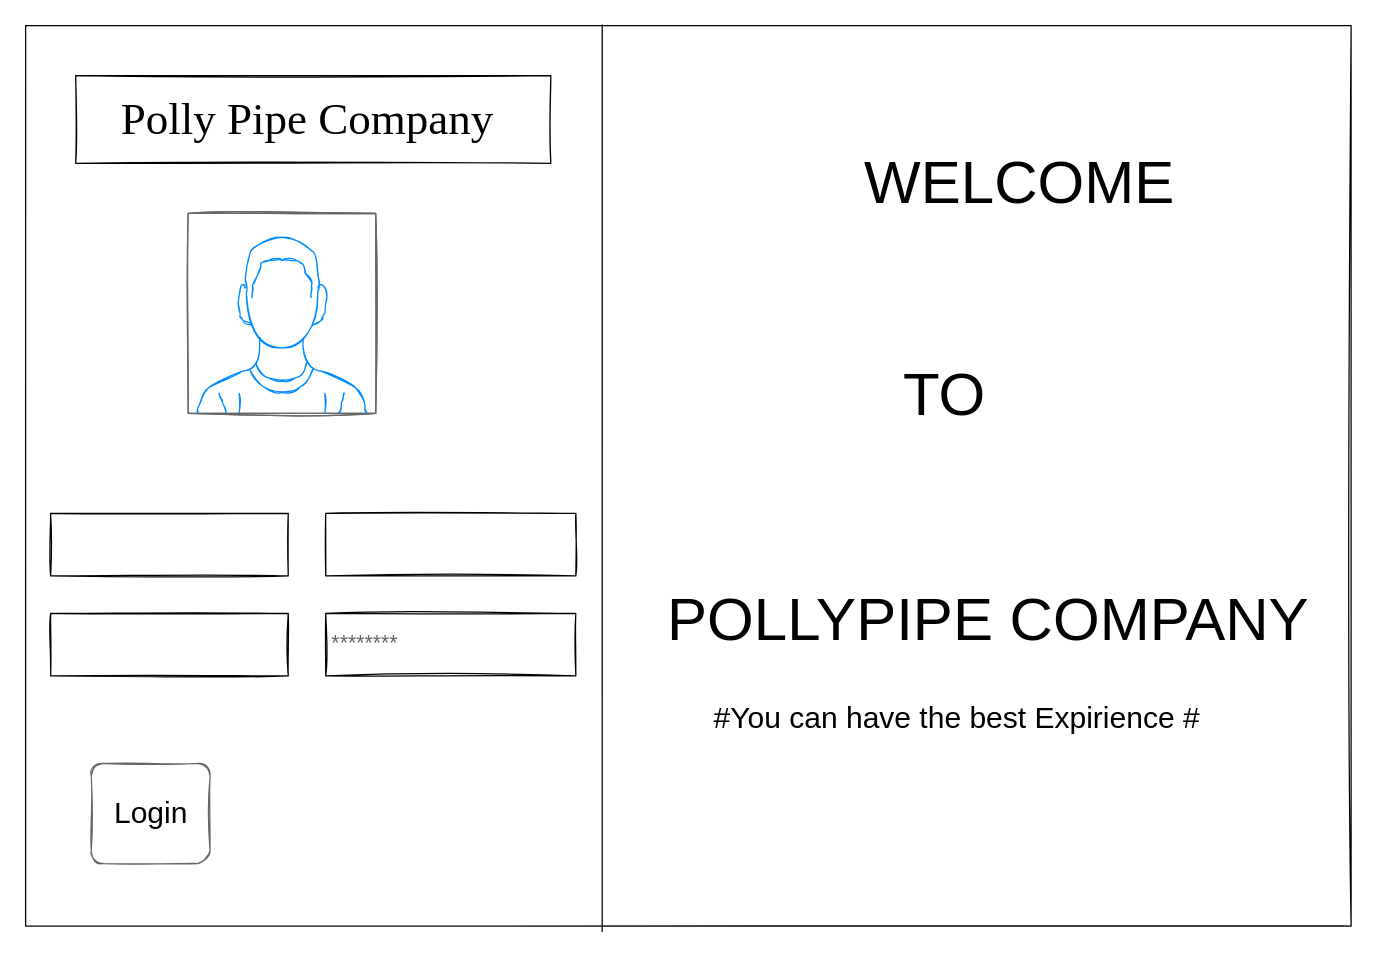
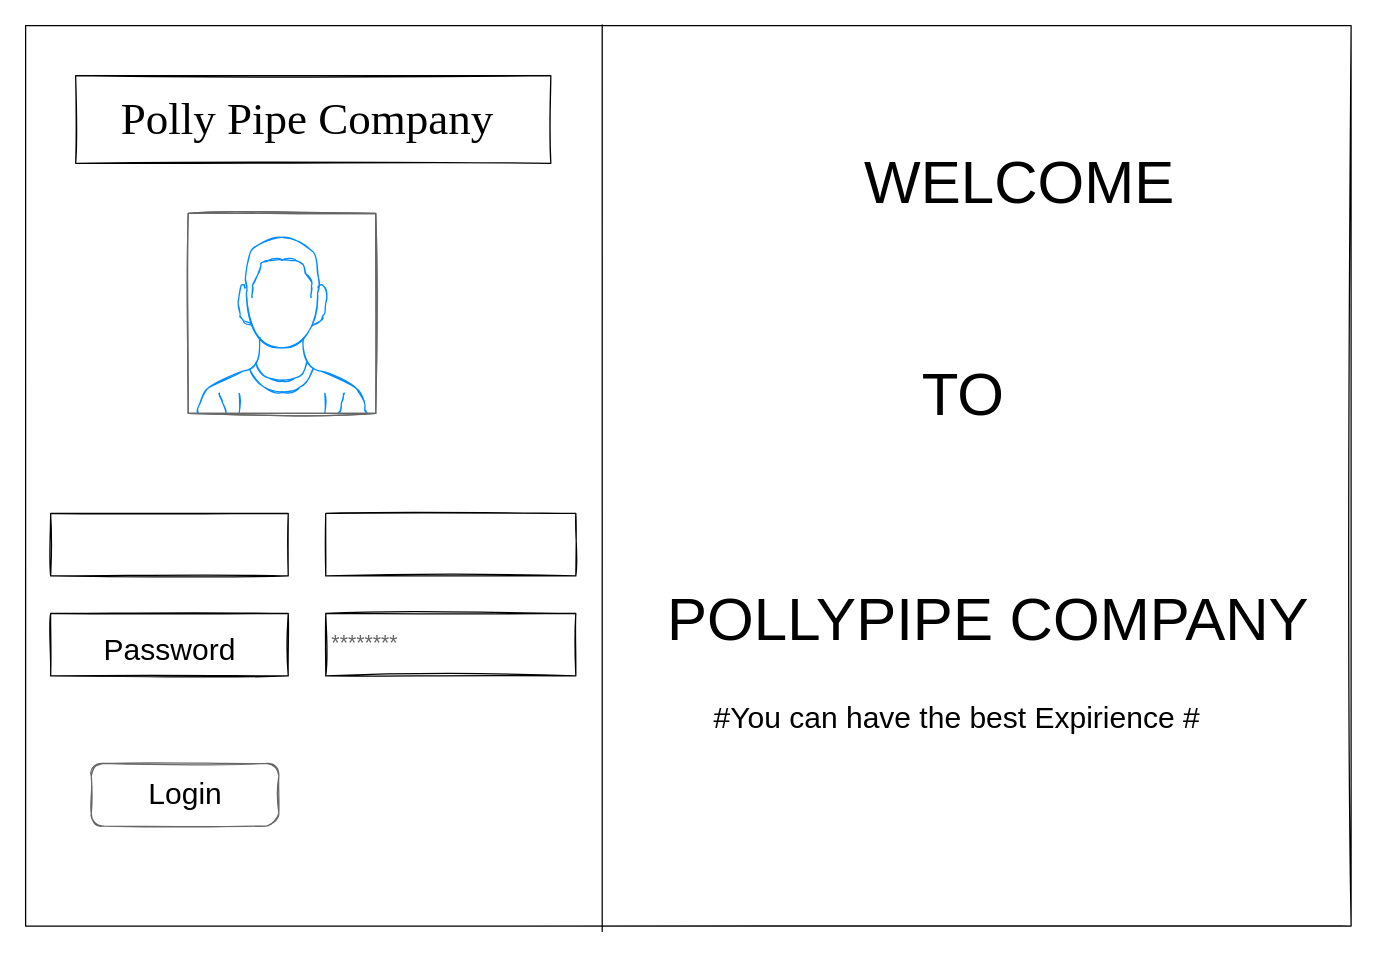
node "TO": moved (944, 394) -> (963, 394)
node "Password": added
node "Login": size 119x100 -> 188x63
